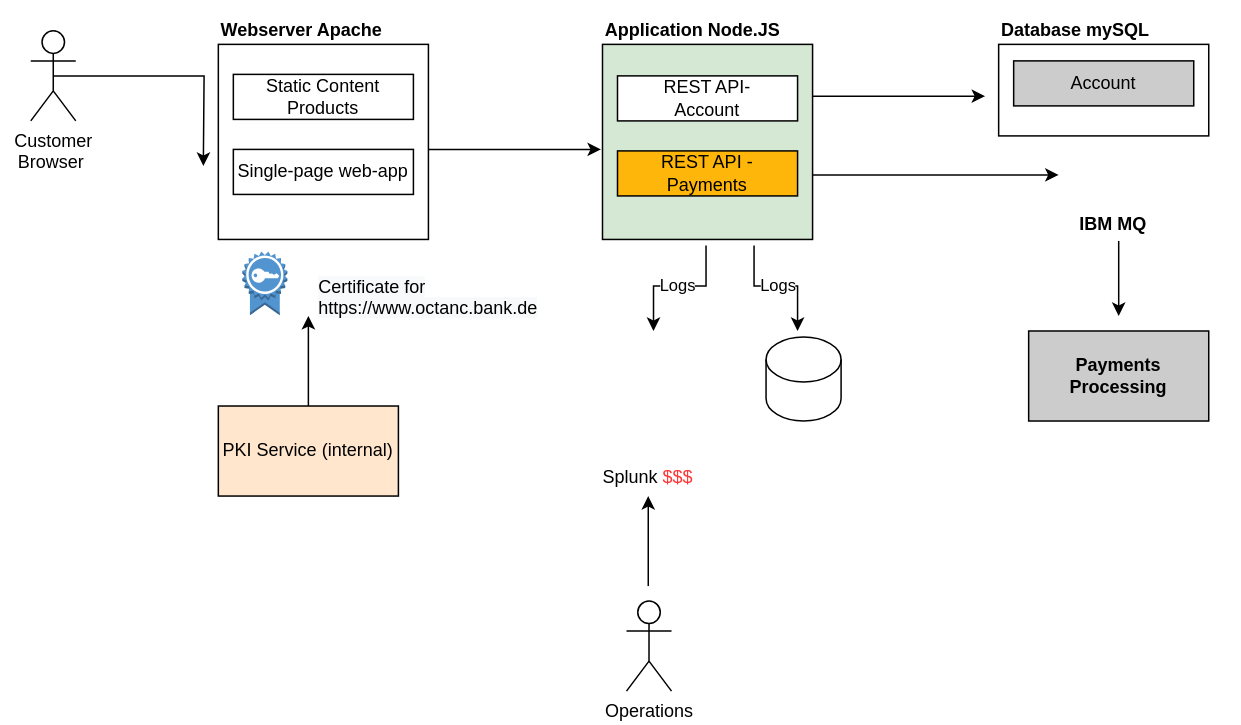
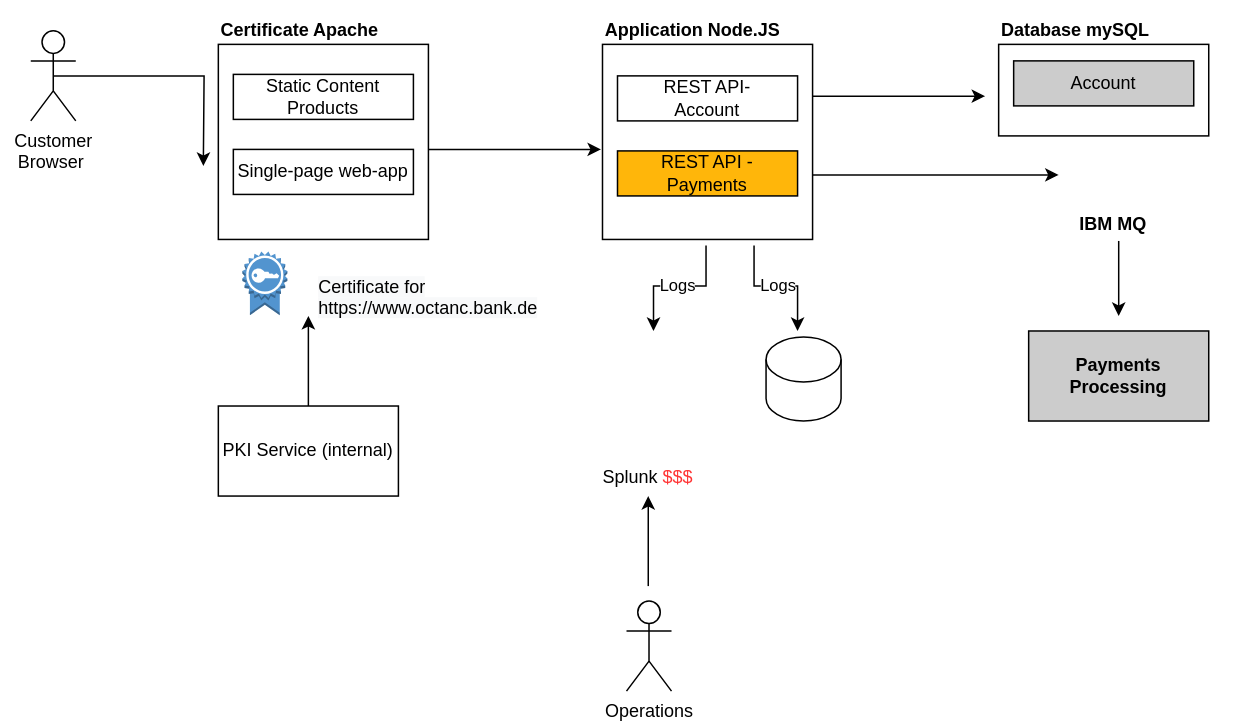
node "Webserver Apache": label "Webserver Apache" -> "Certificate Apache"
node "Application Node.JS": fillcolor #d5e8d4 -> #ffffff
node "PKI Service (internal)": fillcolor #ffe6cc -> #ffffff
